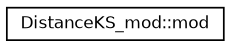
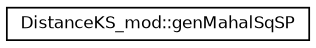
node "DistanceKS_mod::mod": label "DistanceKS_mod::mod" -> "DistanceKS_mod::genMahalSqSP"
